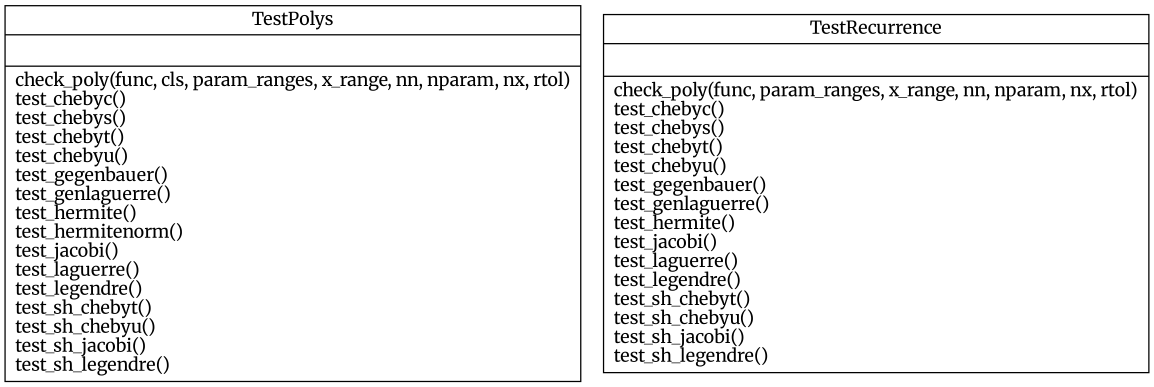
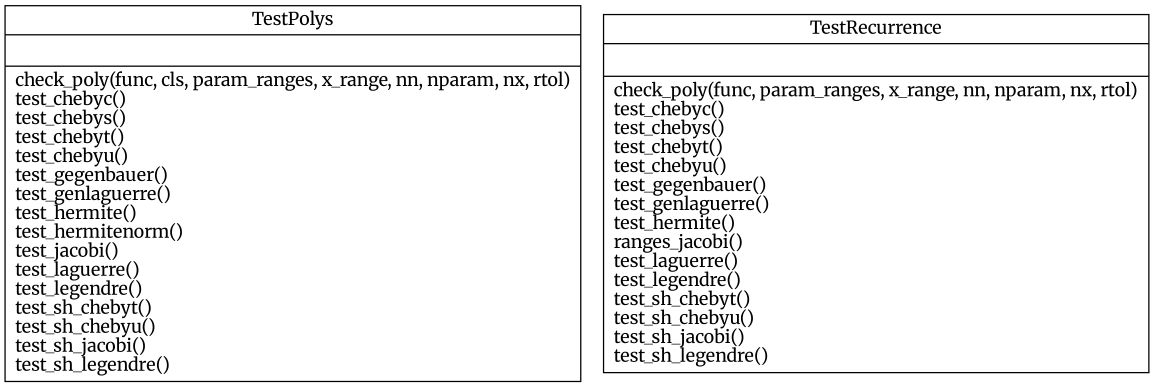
node "TestRecurrence": text "test_jacobi()" -> "ranges_jacobi()"
